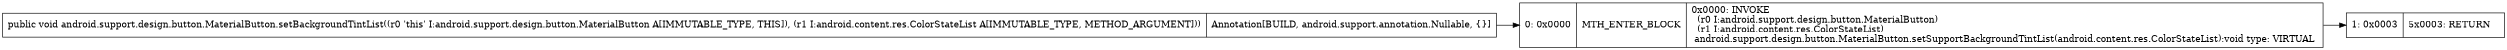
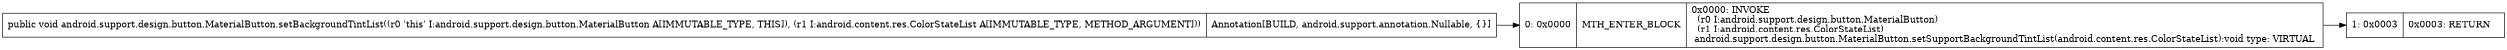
node "1: 0x0003": text "5x0003: RETURN" -> "0x0003: RETURN"
